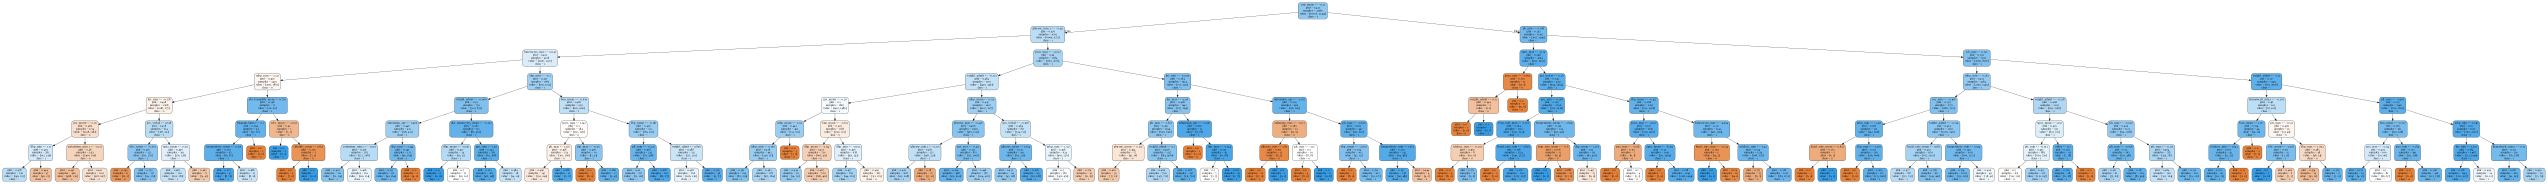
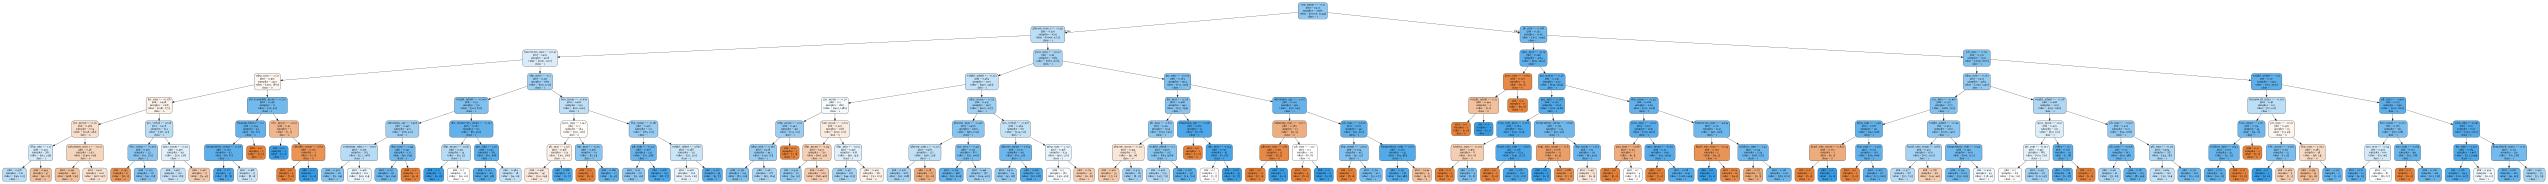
node "gini = 0.454 samples = 18 value = [8, 15] class = 1": added
node "gini = 0.382 samples = 362 value = [142, 410] class = 1": fillcolor #7ebfee -> #f5cdb0
